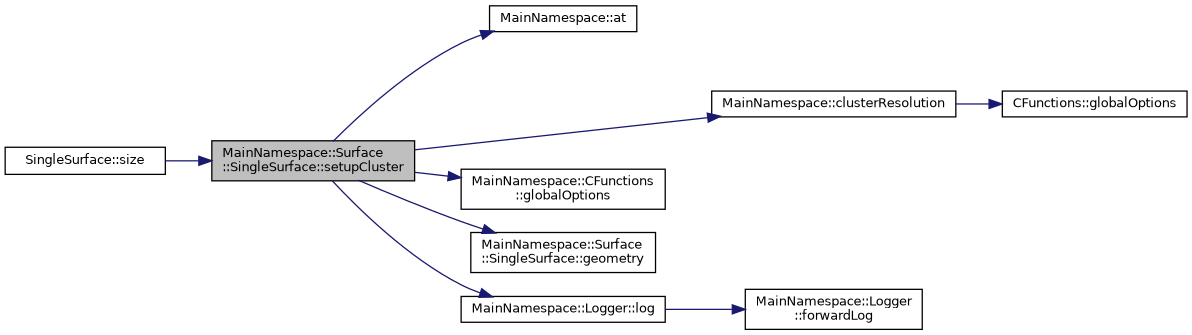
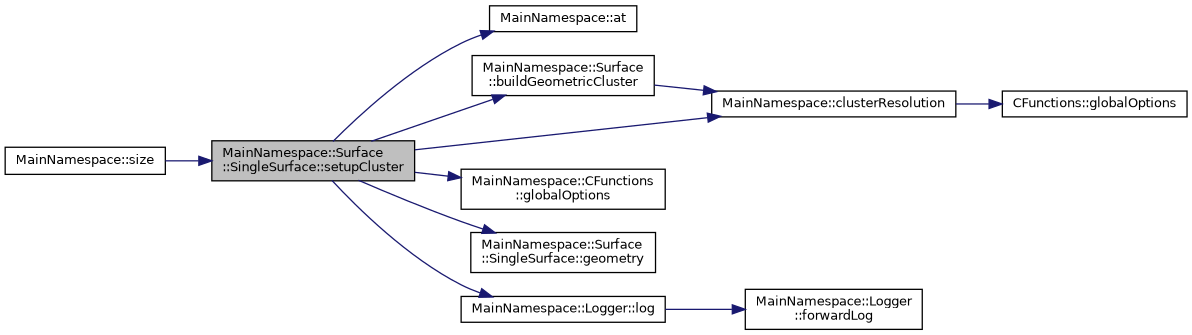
node "MainNamespace::Surface ::buildGeometricCluster": added
node "SingleSurface::size": label "SingleSurface::size" -> "MainNamespace::size"
